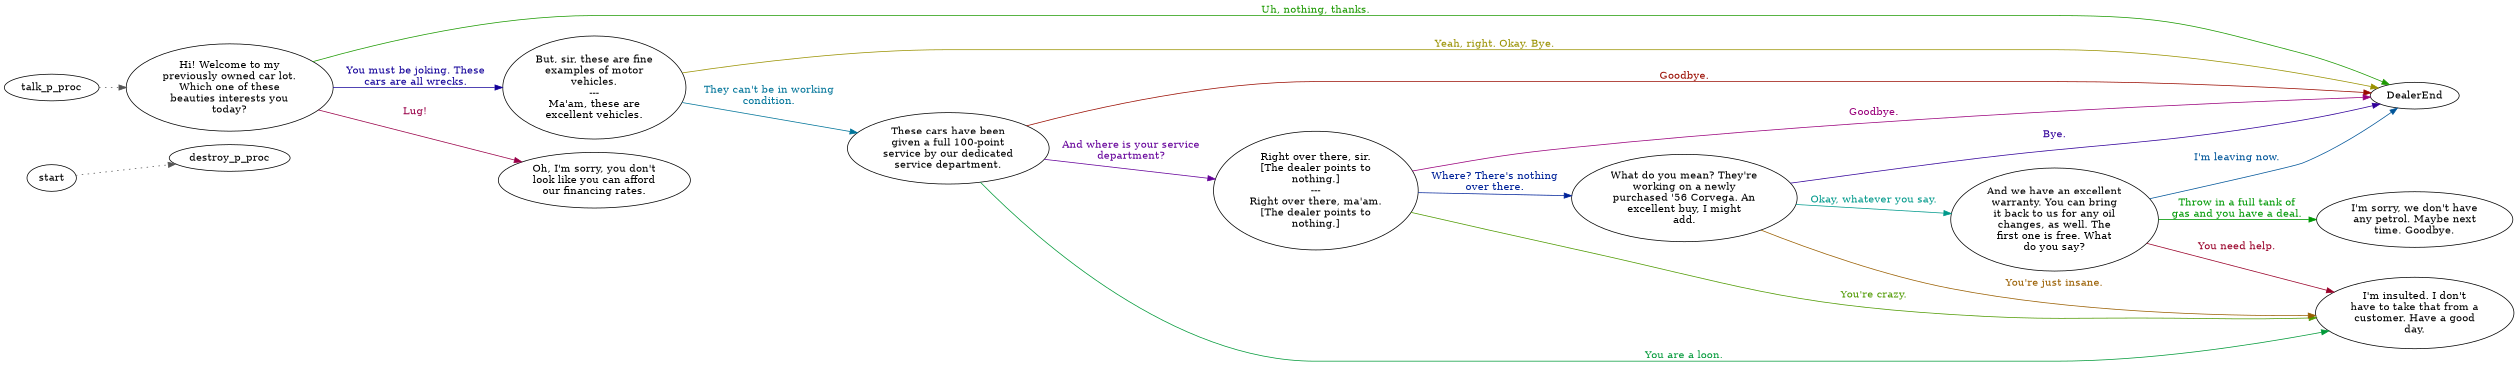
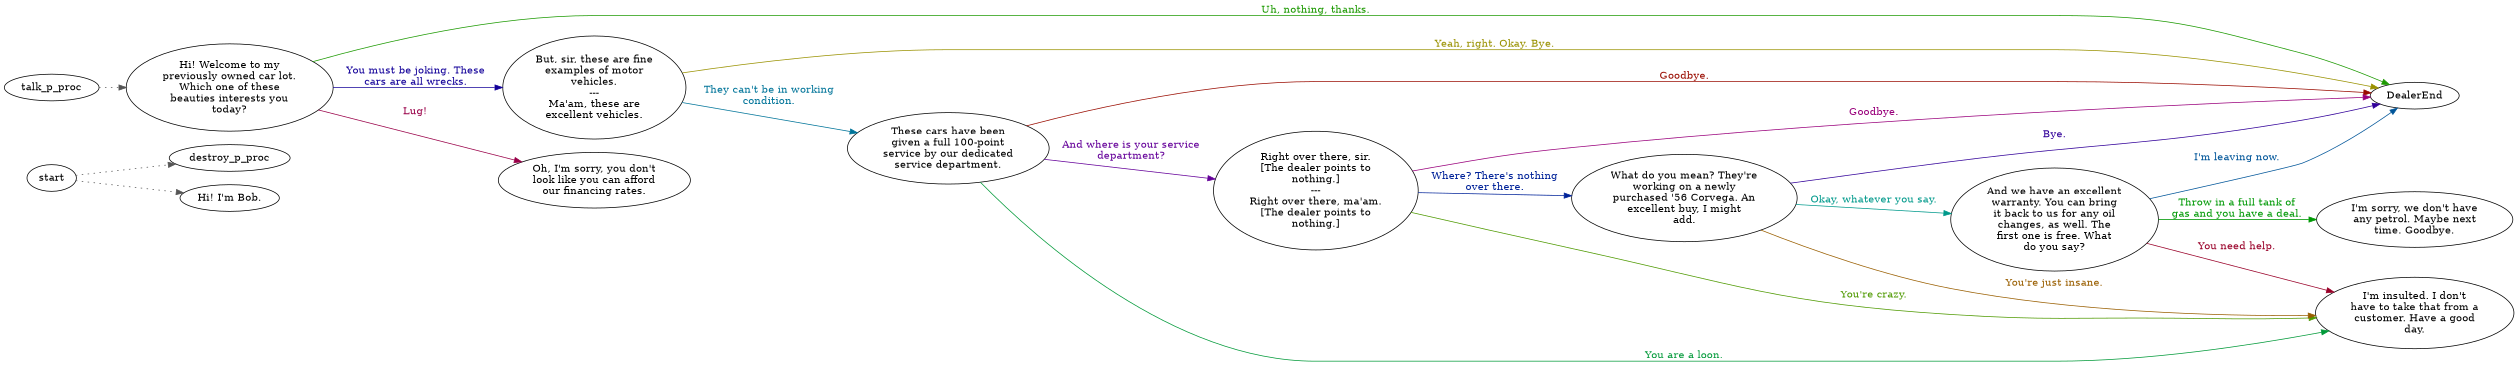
node "Hi! I'm Bob.": added
